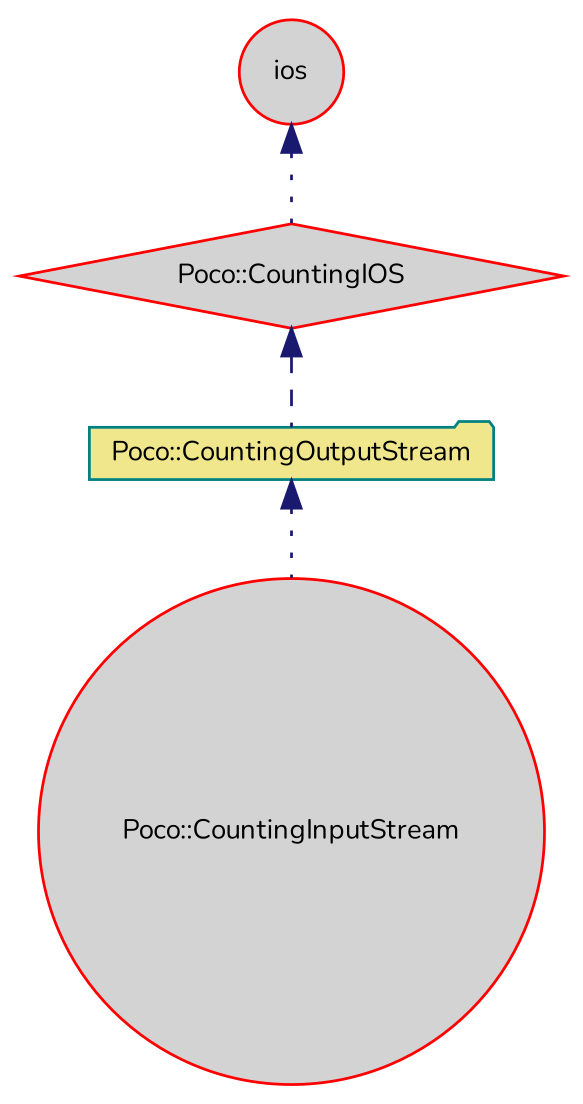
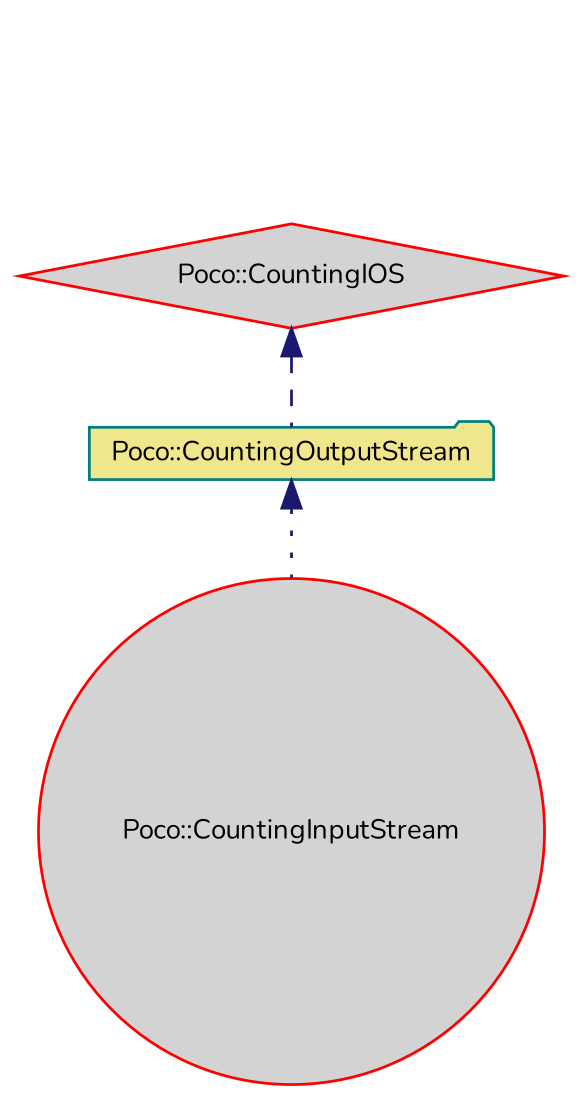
node "ios": removed
